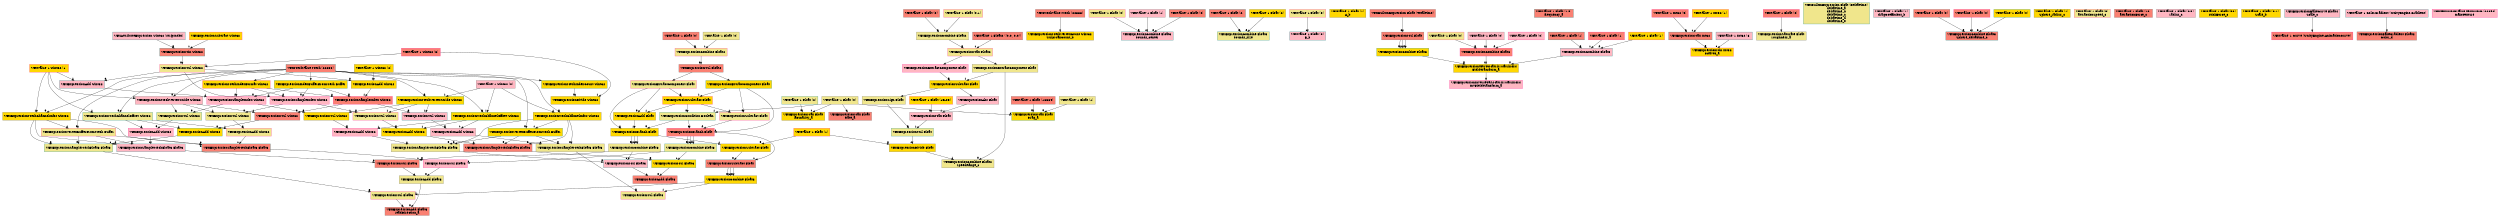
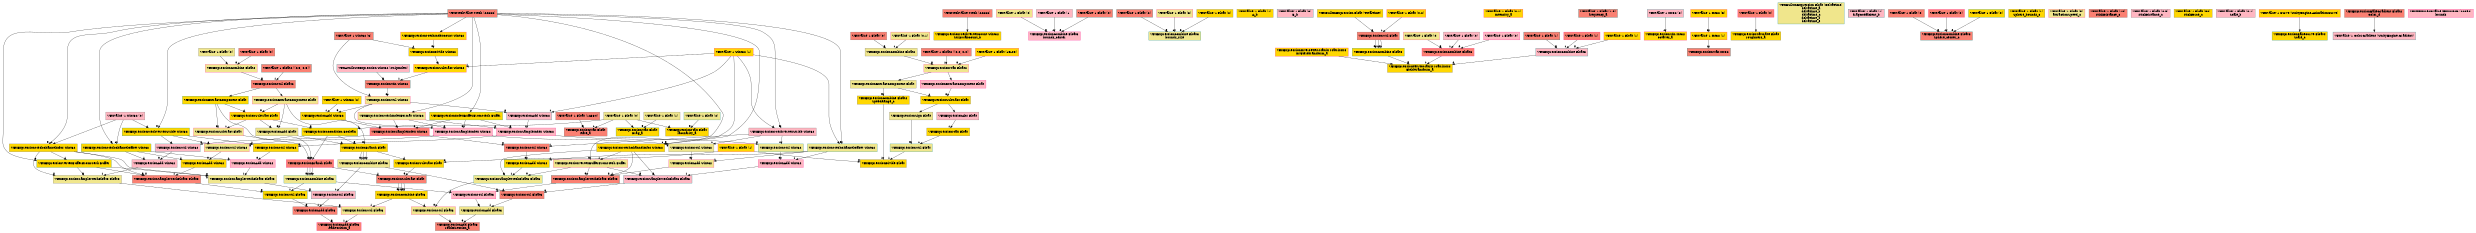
node "VFXBuiltInExpression Float (TotalTime)": fillcolor salmon -> gold
node "VFXValue`1 Float (0.2)": added
node "VFXValue`1 Float (0.1) Intensity_a": added
node "VFXValue`1 Int32 (5)": fillcolor salmon -> gold
node "VFXValue`1 Float (1) Sphere_radius_c": label "VFXValue`1 Float (1) Sphere_radius_c" -> "VFXValue`1 Float (1) Sphere_bounds_c"
node "VFXValue`1 Float (10) attractionForce_c": label "VFXValue`1 Float (10) attractionForce_c" -> "VFXValue`1 Float (10) stickDistance_c"
node "VFXValue`1 Float (0.5) radius_c": label "VFXValue`1 Float (0.5) radius_c" -> "VFXValue`1 Float (0.5) stickDistance_c"
node "VFXValue`1 Float (0.1) Scale_b": fillcolor gold -> lightpink
node "VFXExpressionBakeCurve Float4 Scale_c": fillcolor lightpink -> gold
node "VFXTexture2DValue Texture2D (22894) mainTexture": label "VFXTexture2DValue Texture2D (22894) mainTexture" -> "VFXTexture2DValue Texture2D (22894) bounds"
edge "VFXValue`1 Float (3)" -> "VFXValue`1 Float (3) B_b": now "VFXValue`1 Float (3)" -> "VFXExpressionCombine Float3 bounds_size"
edge "VFXValue`1 ColorGradient (UnityEngine.Gradient)" -> "VFXExpressionBakeGradient Float2 Color_d": reversed
edge "VFXValue`1 Int32 (5)" -> "VFXExpressionMax Int32": now "VFXValue`1 Int32 (5)" -> "VFXValue`1 Int32 (1)"
edge "VFXExpressionBakeCurve Float4 Scale_c" -> "VFXValue`1 Curve (UnityEngine.AnimationCurve)": reversed
node "VFXExpressionCombine Float3 bounds_center": color teal -> deeppink
node "VFXExpressionSaturate Float roughness_a": fillcolor khaki -> gold
node "VFXExpressionCombine Float3 Sphere_deltaTime_c": label "VFXExpressionCombine Float3 Sphere_deltaTime_c" -> "VFXExpressionCombine Float3 Sphere_center_c"
node "VFXValue`1 Curve (UnityEngine.AnimationCurve)": fillcolor salmon -> gold
edge "VFXExpressionMax Int32" -> "VFXExpressionMin Int32 octaves_a": removed
node "VFXValue`1 Uint32 (3)": color deeppink -> teal
edge "VFXExpressionDivide Uint32" -> "VFXExpressionSubtract Uint32": added
edge "VFXValue`1 Uint32 (1)" -> "VFXExpressionSubtract Uint32": added
node "VFXValue`1 Float2 ((0.5, 0.5))": added
edge "VFXExpressionTRSToMatrix Matrix4x4 FieldTransform_a" -> "VFXExpressionInverseTRSMatrix Matrix4x4 InvFieldTransform_a": reversed
node "VFXExpressionMeshIndexFormat Uint32": fillcolor gold -> khaki
node "VFXExpressionMeshIndexCount Uint32": color teal -> deeppink
node "VFXExpressionInverseTRSMatrix Matrix4x4 InvFieldTransform_a": fillcolor lightpink -> gold
edge "VFXValue`1 Float (1E-05)" -> "VFXExpressionMax Float": now "VFXValue`1 Float (1E-05)" -> "VFXExpressionMax Float2"
edge "VFXValue`1 Float (16384)" -> "VFXExpressionMax Float Drag_a": now "VFXValue`1 Float (16384)" -> "VFXExpressionMax Float Rate_a"
node "VFXExpressionAdd Float": fillcolor gold -> khaki
node "VFXExpressionCondition Boolean": fillcolor khaki -> gold
node "VFXExpressionMax Float": fillcolor lightpink -> gold
edge "VFXExpressionDivide Float" -> "VFXExpressionCombine Float2 SpeedRange_c": reversed
node "VFXExpressionCombine Float2 SpeedRange_c": fillcolor khaki -> gold
node "VFXExpressionAdd Float3 readPosition_a": added
